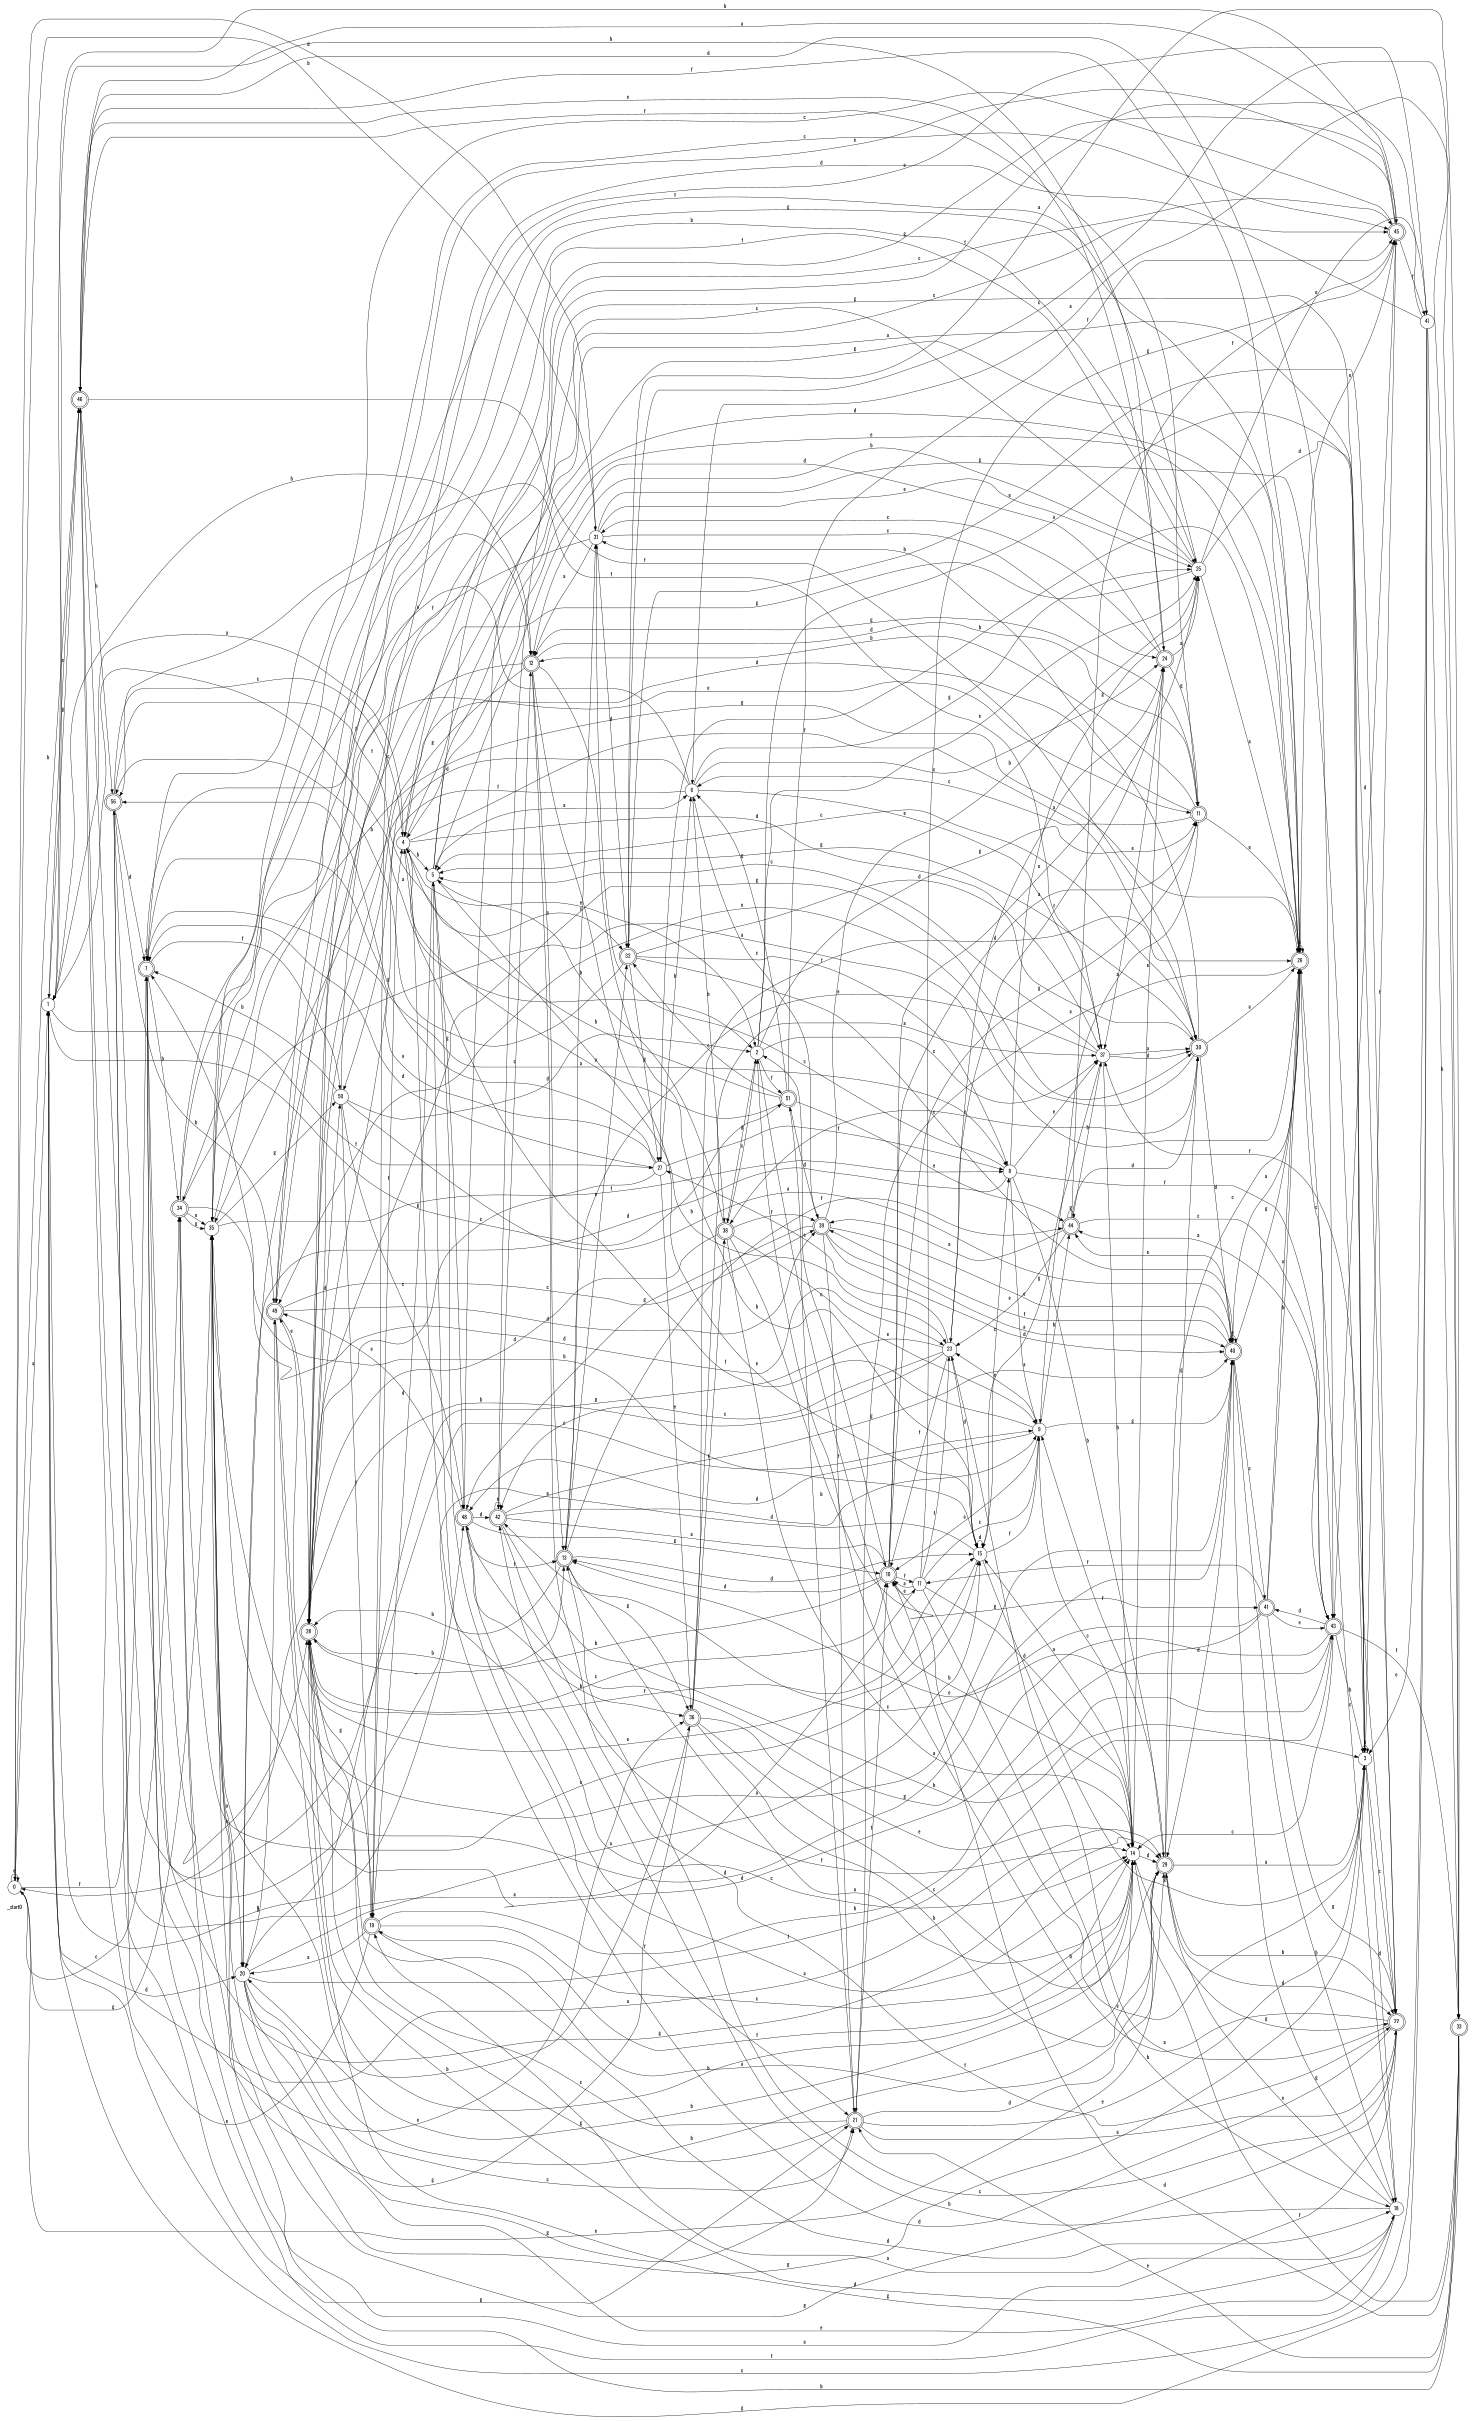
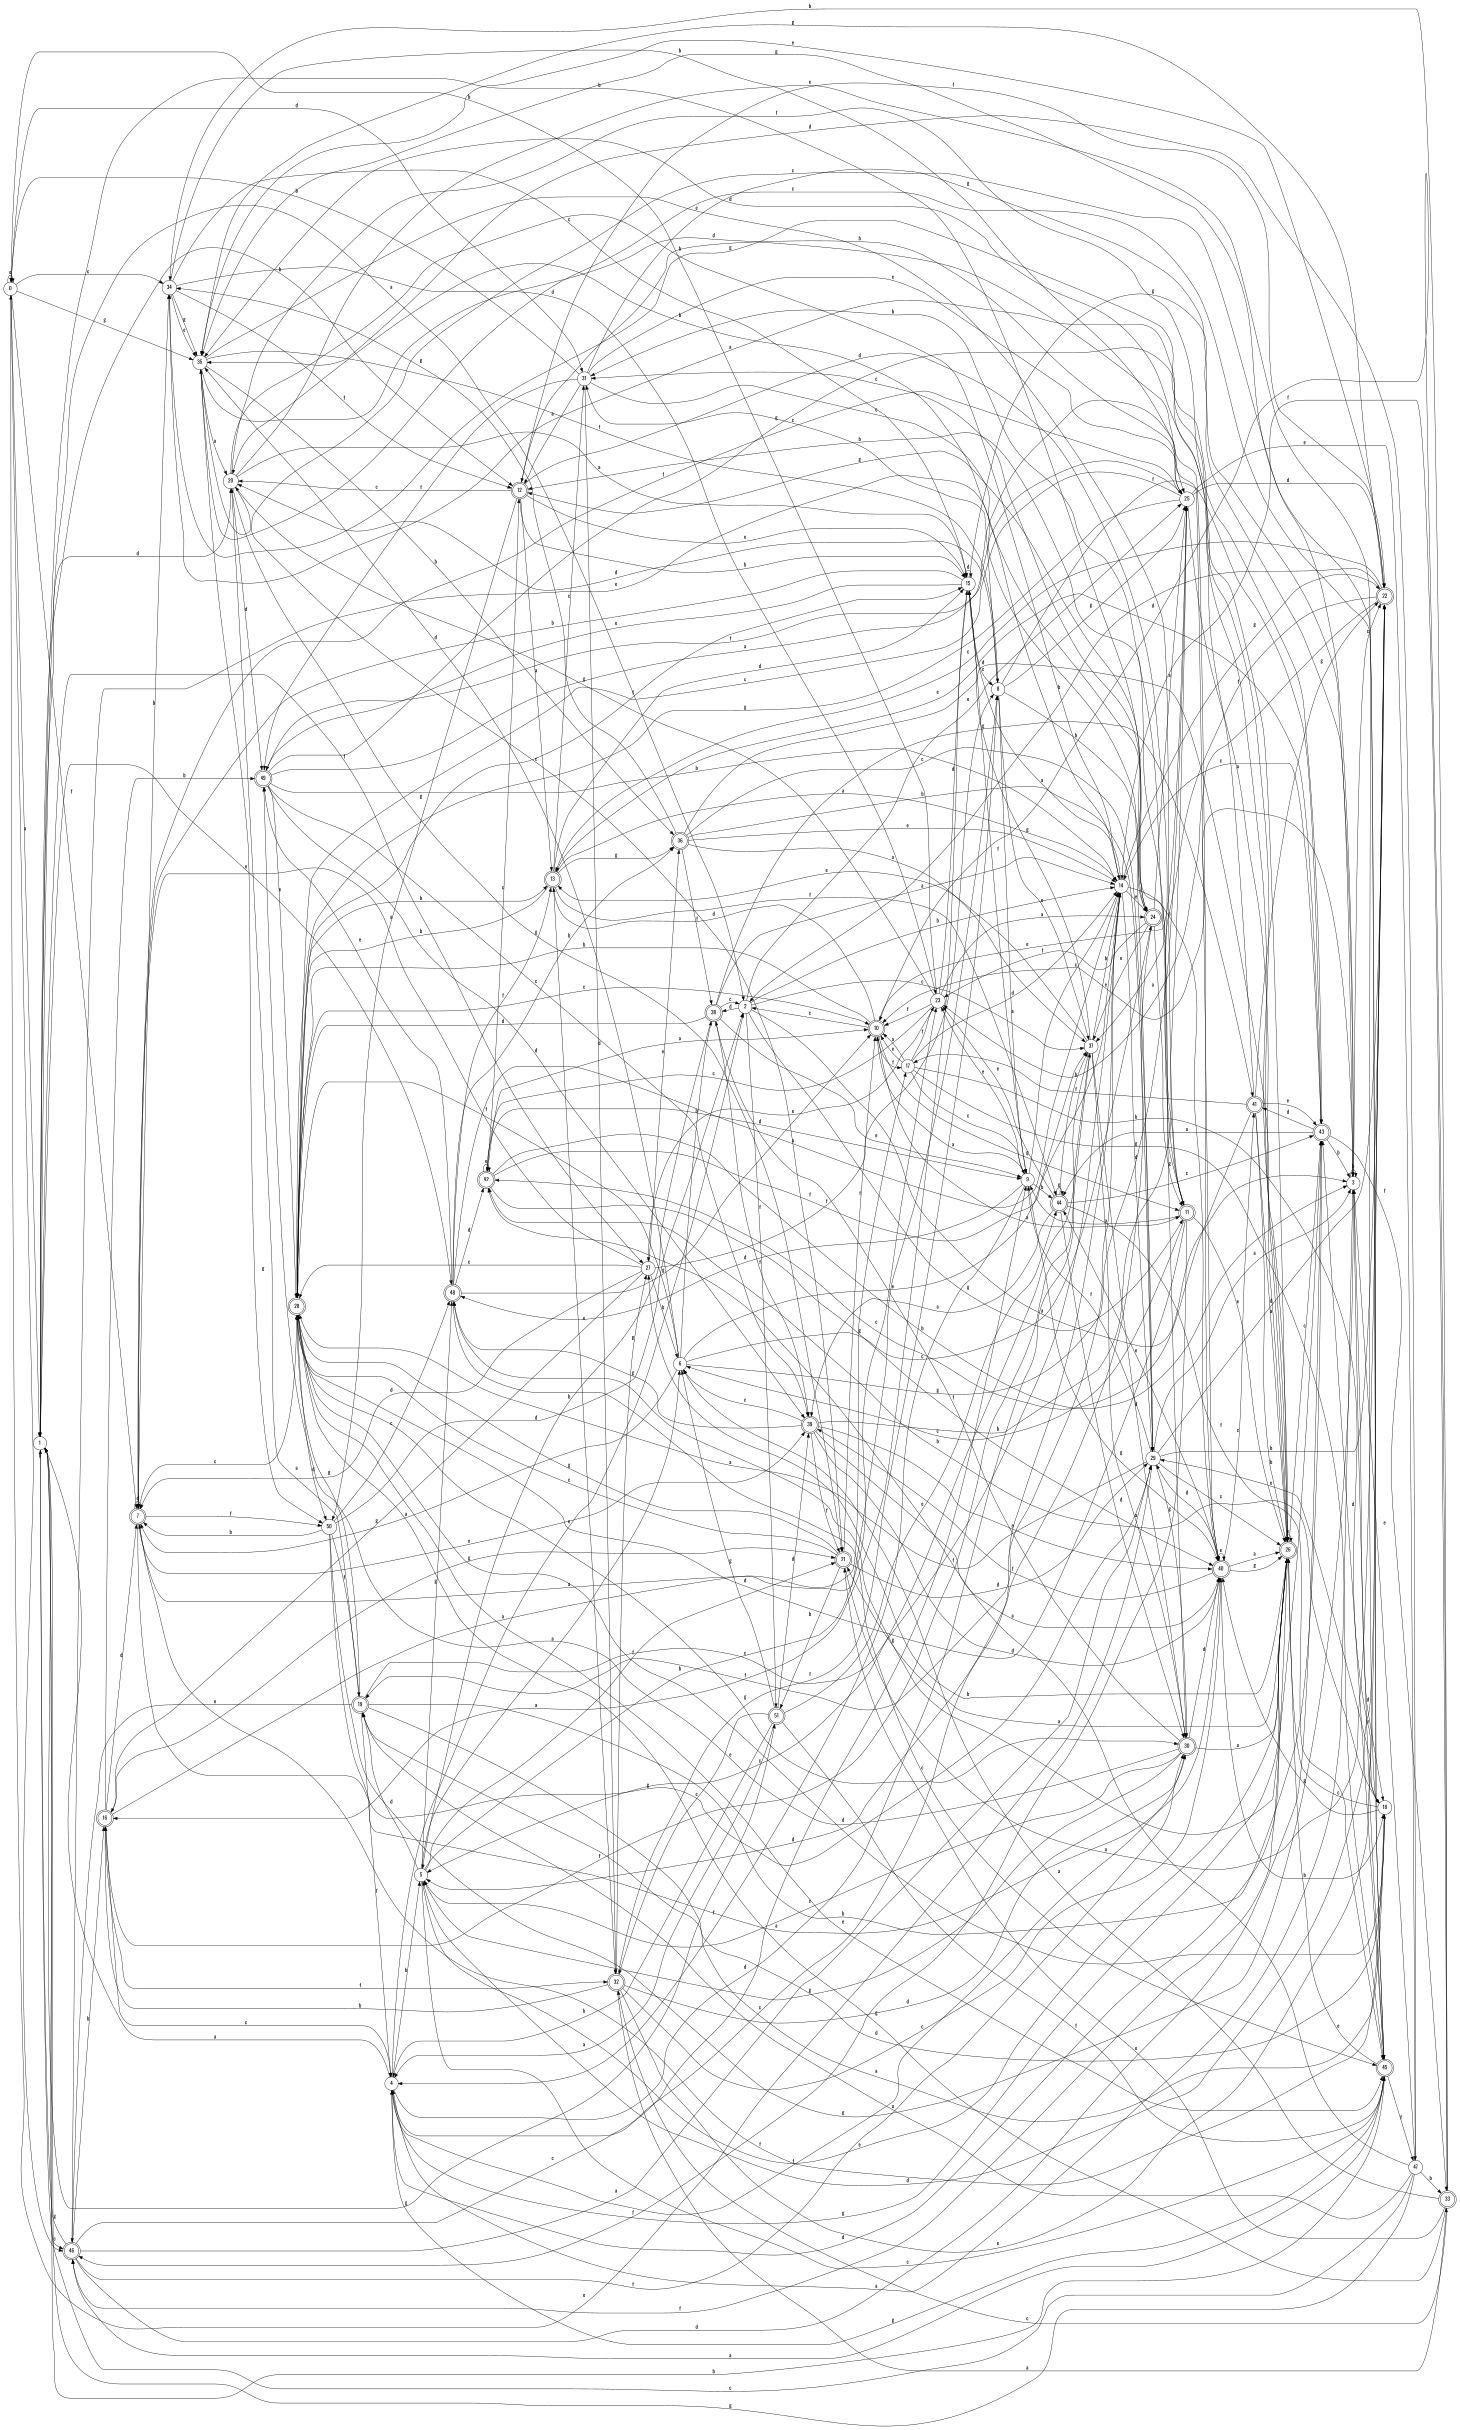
node "56": label "56" -> "16"
edge "14" -> "40": added, label "c"
node "34": shape doublecircle -> circle
node "29": shape doublecircle -> circle
node "__start0": removed
edge "7" -> "36": now "7" -> "39"
edge "21" -> "3": removed, label "e"
